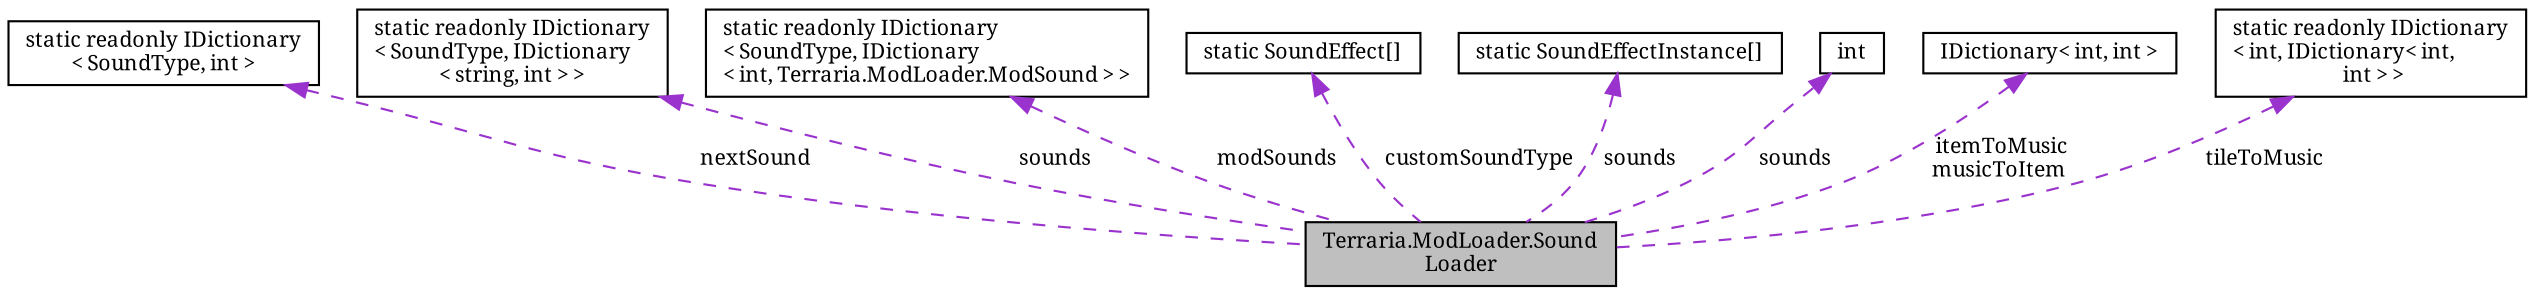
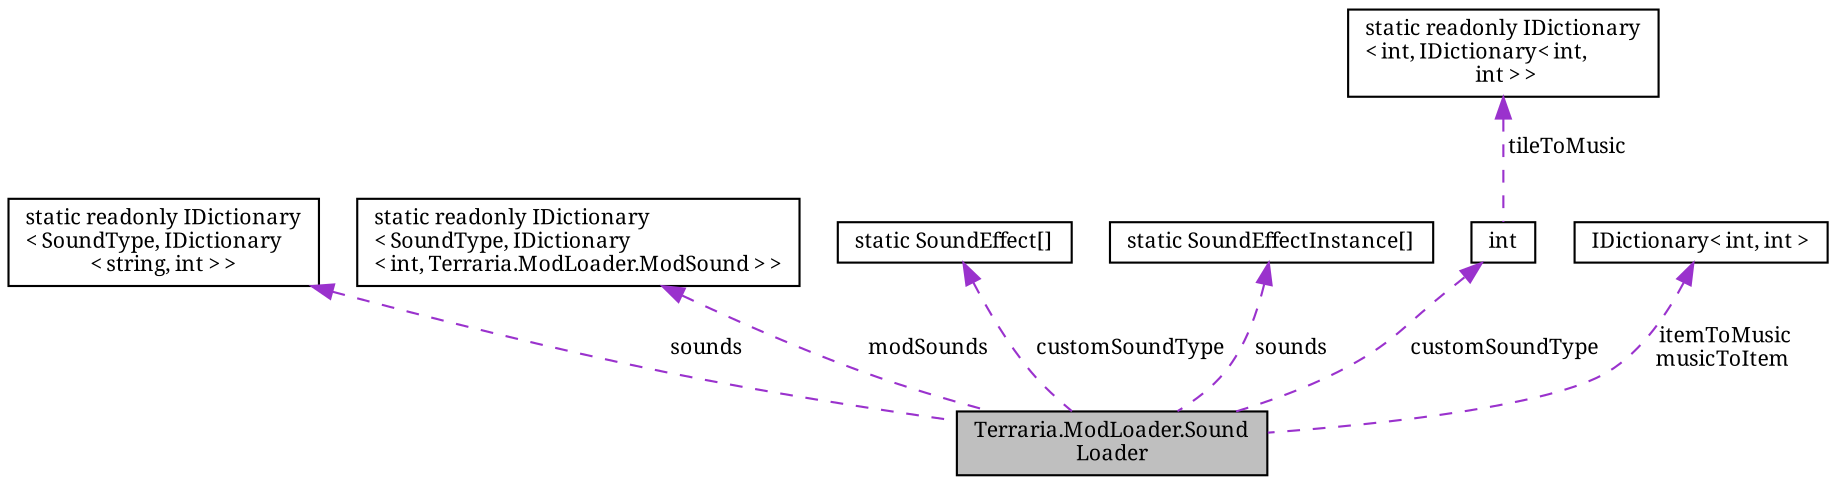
node "static readonly IDictionary < SoundType, int >": removed
edge "Terraria.ModLoader.Sound Loader" -> "int": label " sounds" -> " customSoundType"
edge "Terraria.ModLoader.Sound Loader" -> "static readonly IDictionary < int, IDictionary< int, int > >": now "int" -> "static readonly IDictionary < int, IDictionary< int, int > >"
